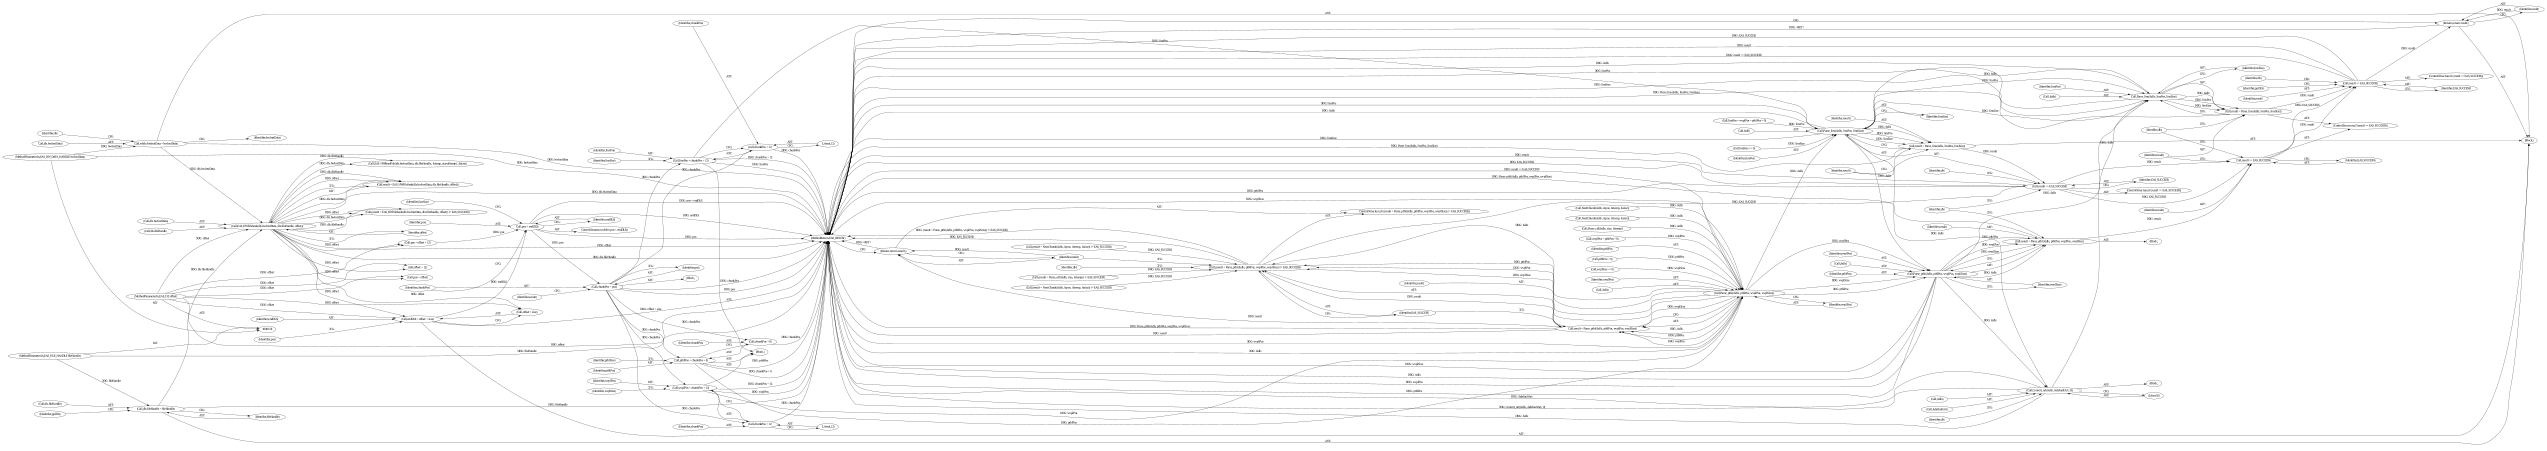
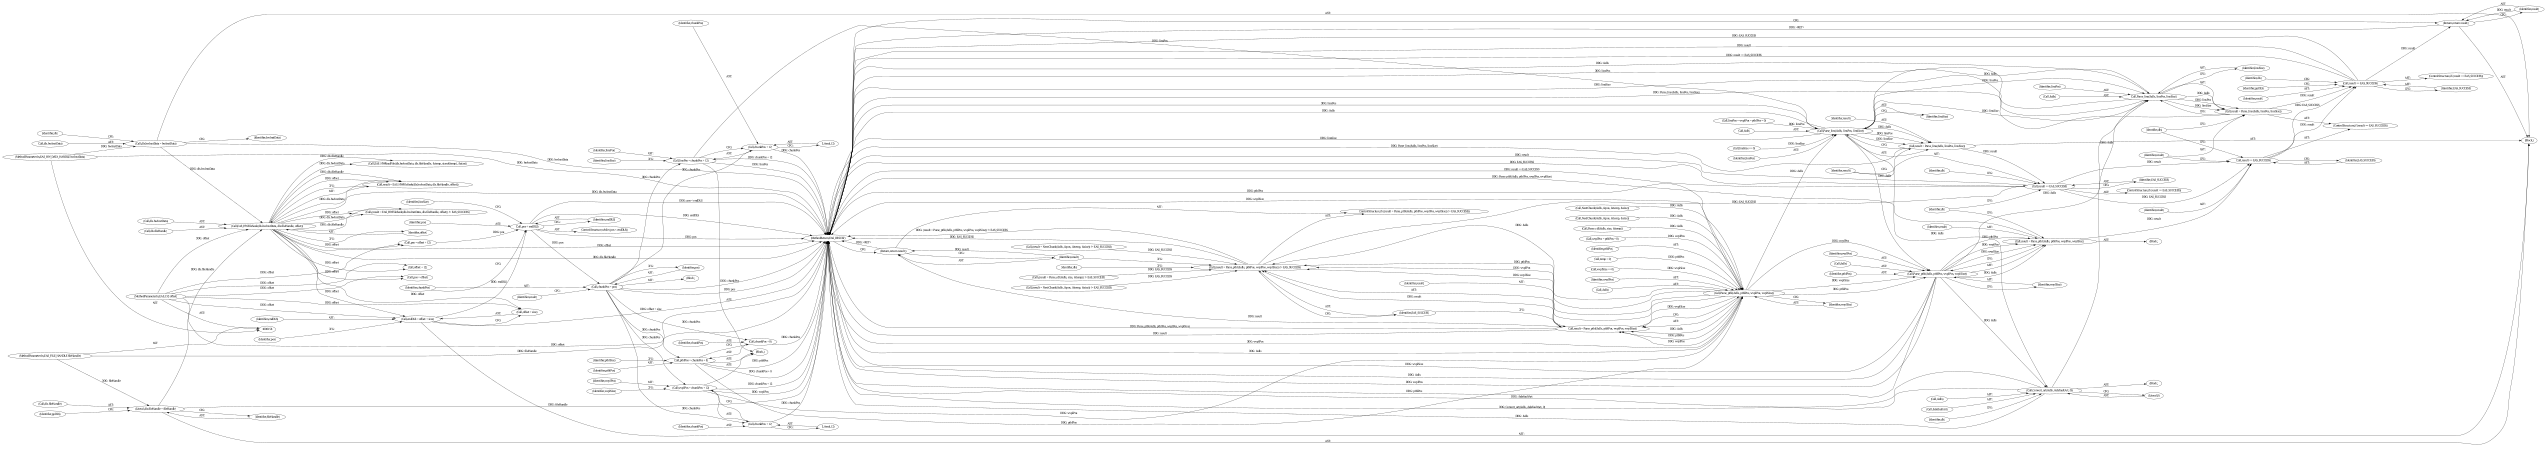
node "(Call,while.hwInstData = hwInstData)": label "(Call,while.hwInstData = hwInstData)" -> "(Call,dls.hwInstData = hwInstData)"
node "(Call,ptblPos = 0)": label "(Call,ptblPos = 0)" -> "(Call,temp = 0)"
node "(Call,dls.fileHandle = fileHandle)": label "(Call,dls.fileHandle = fileHandle)" -> "(Literal,dls.fileHandle = fileHandle)"
